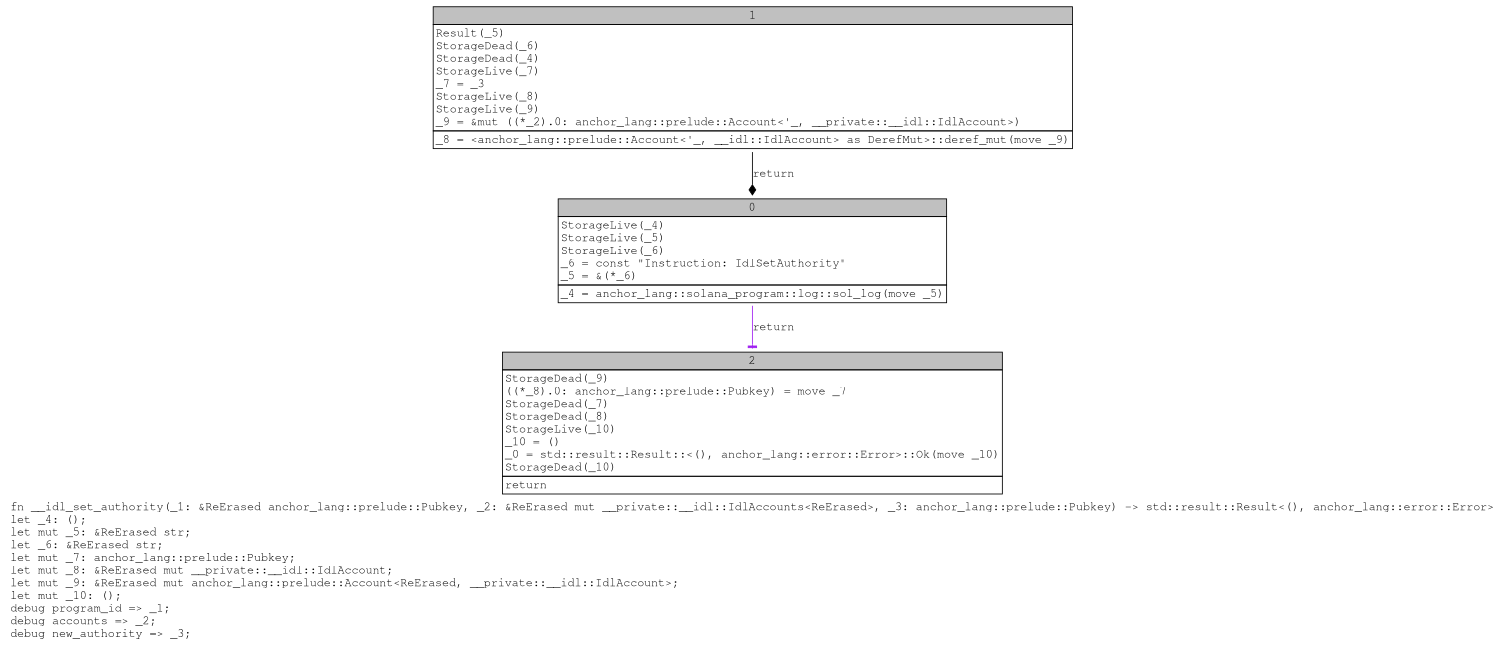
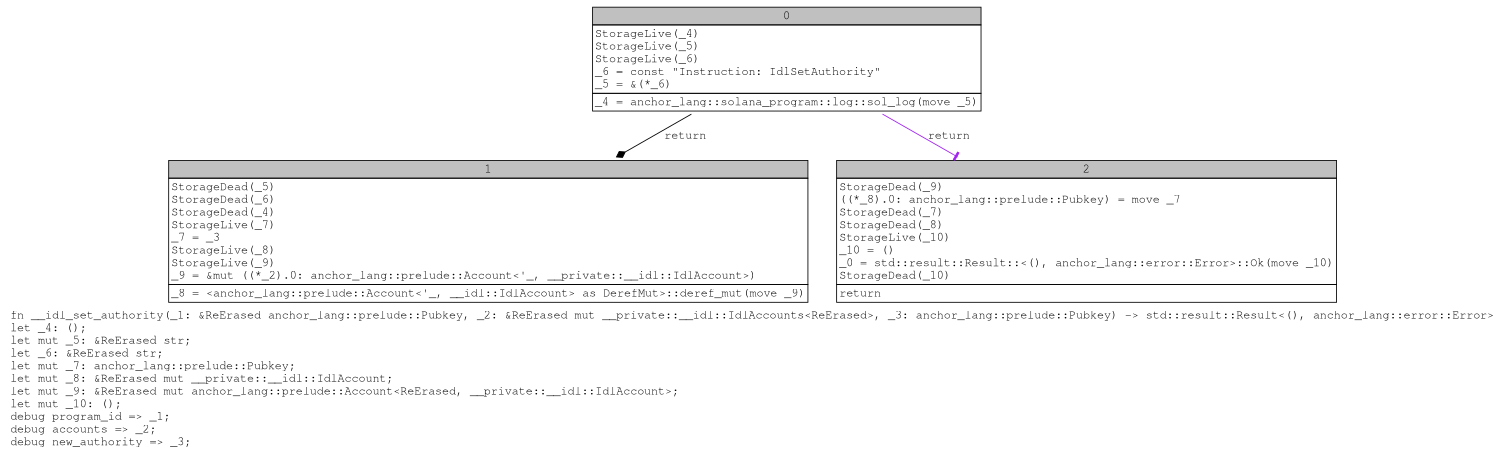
node "1": text "Result(_5)" -> "StorageDead(_5)"
edge "1" -> "0": reversed
